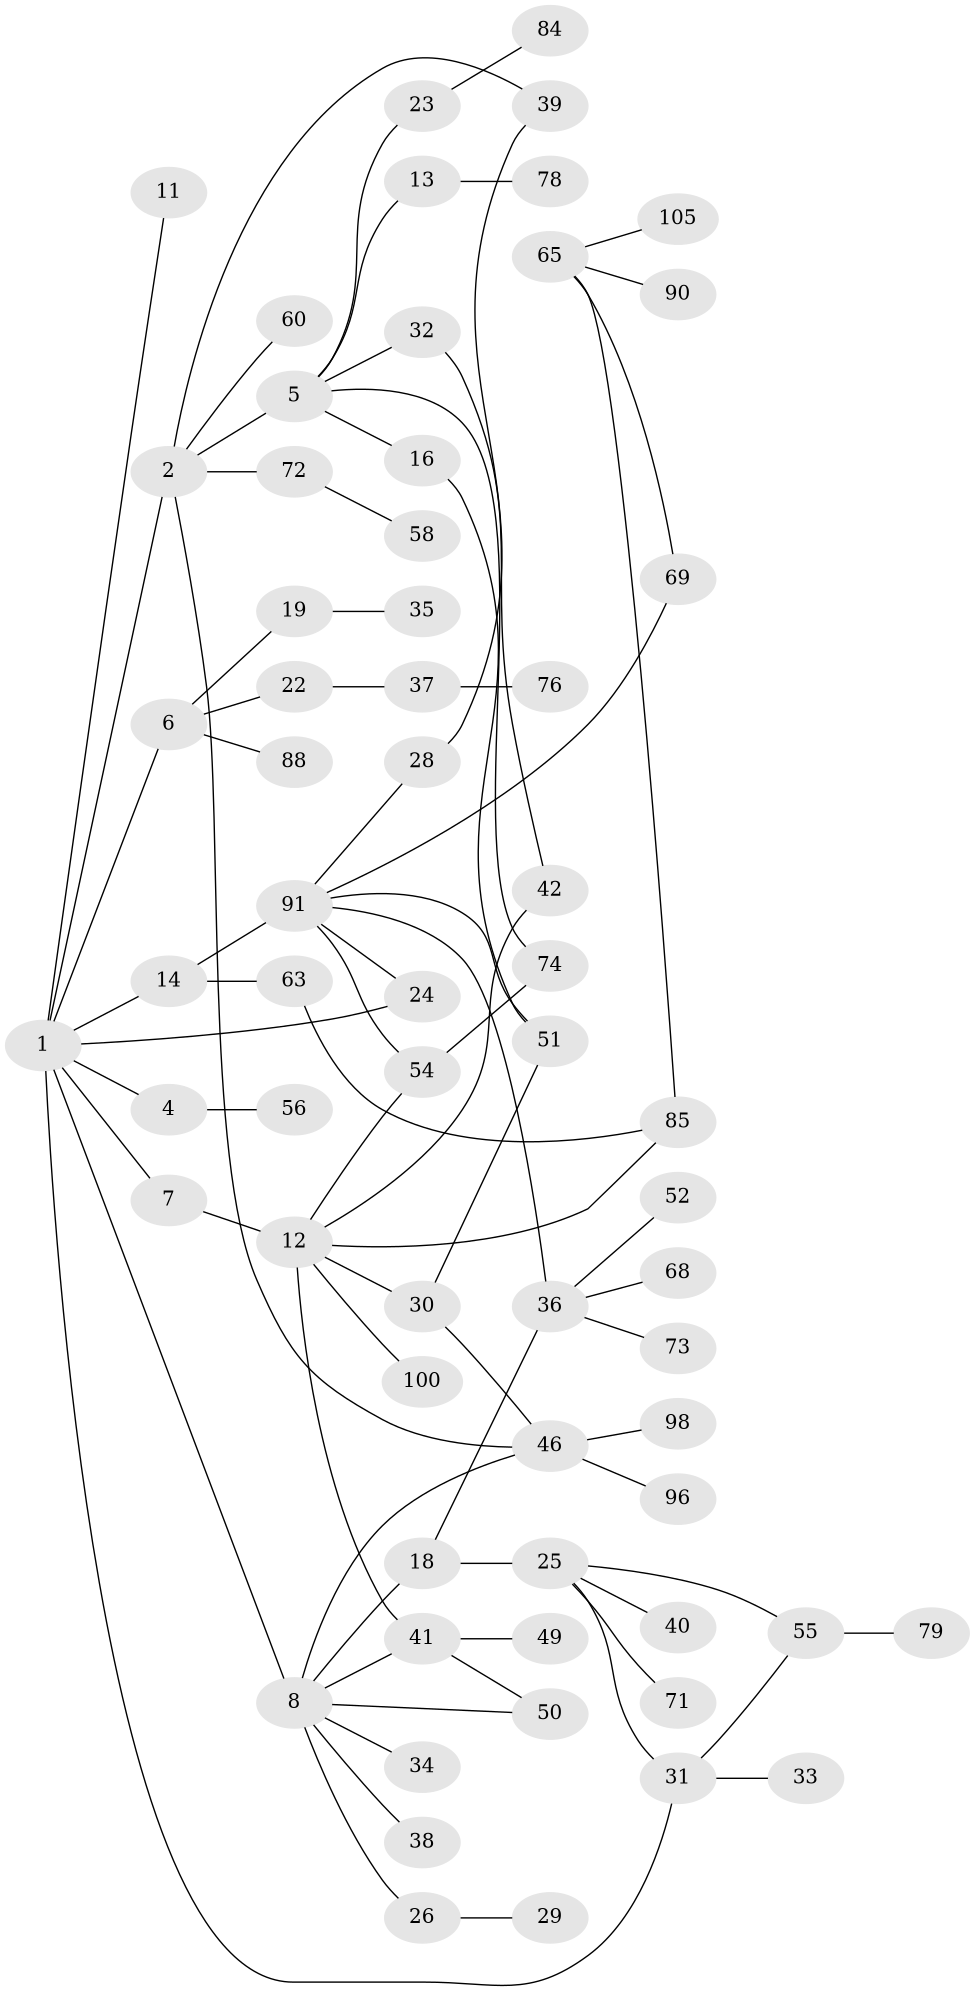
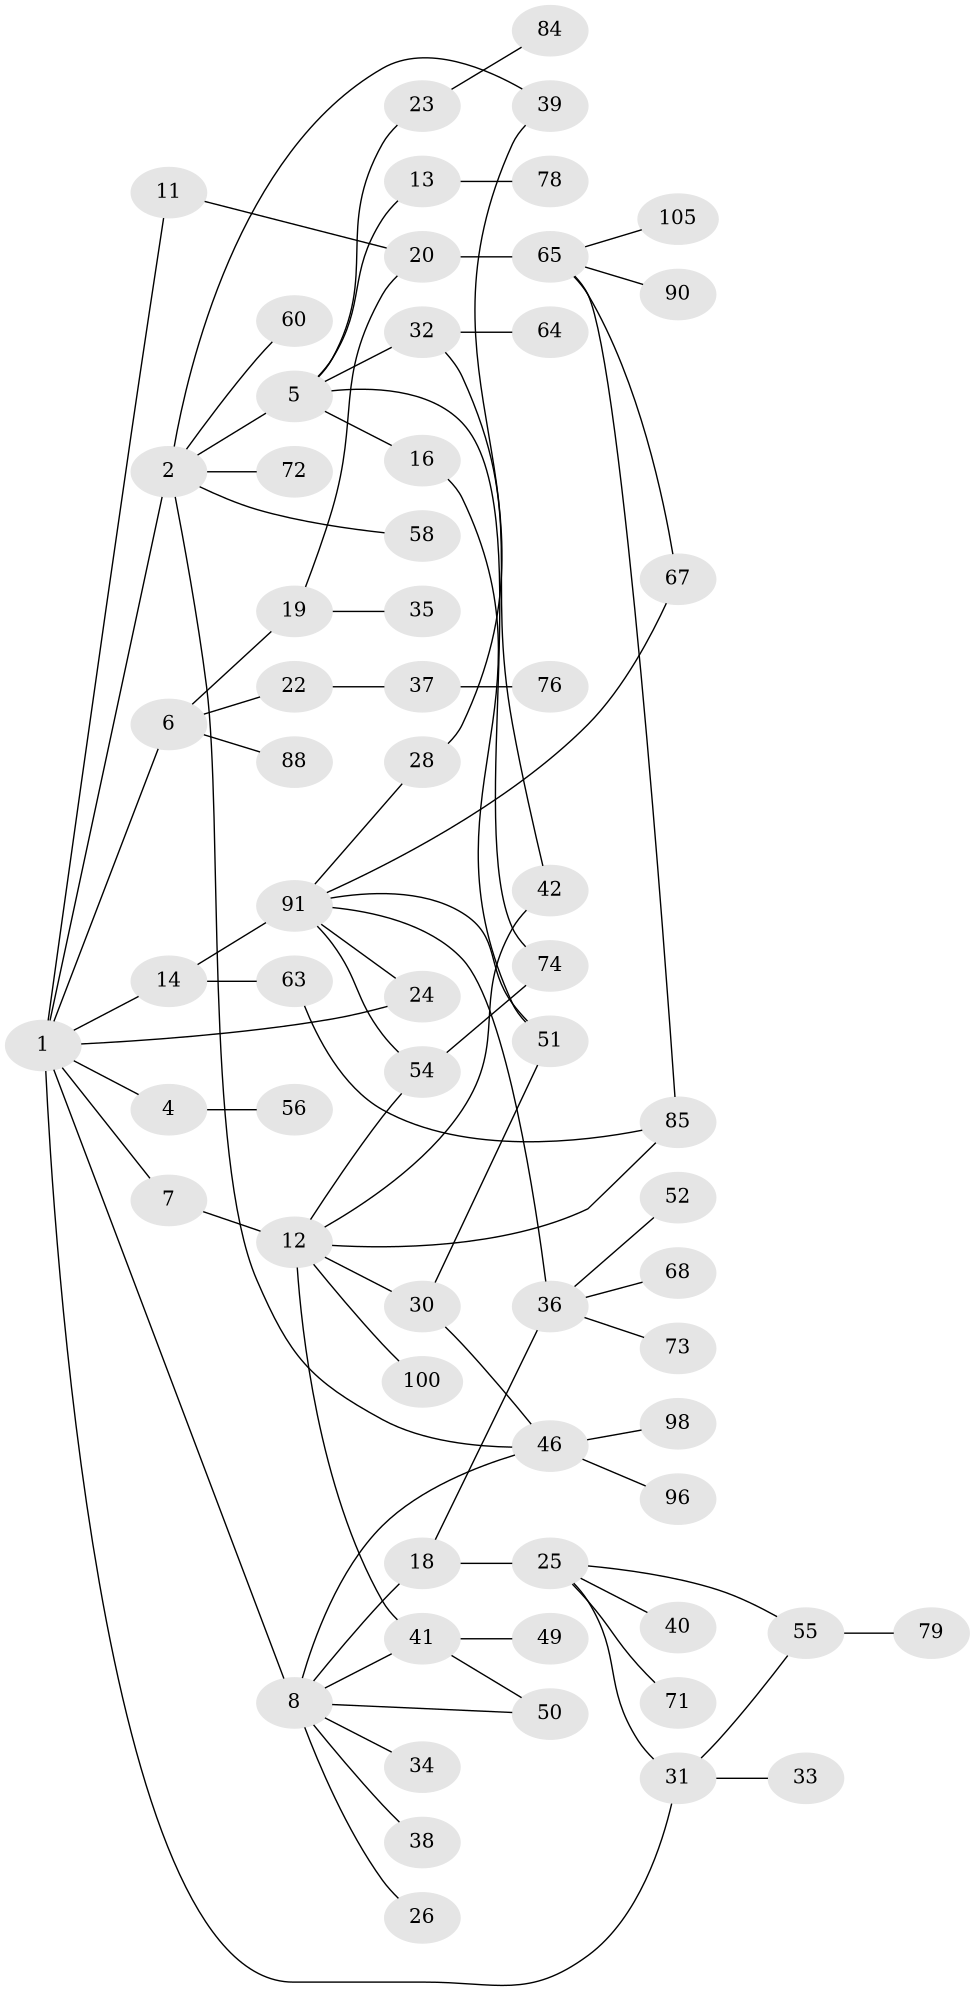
node "20": added
node "64": added
edge "72" -- "58": now "2" -- "58"
node "69": label "69" -> "67"
node "29": removed
